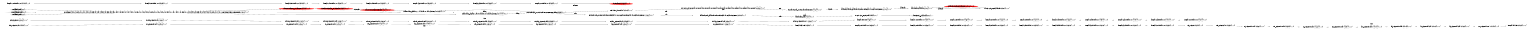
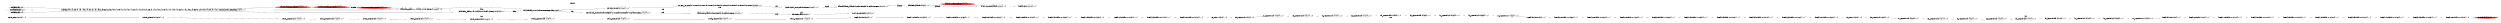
node "assertEquals(3,tuples.size())@@@21@@@['1', '1', '0']": added
node "assert(tuples.size() == 0)@@@10@@@['0', '0', '1']": removed
node "tuple = tuples.get(1)@@@43@@@['1', '1', '0']": added
node "assertEquals(15,sumi.longValue())@@@76@@@['1', '1', '0']": added
